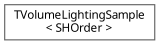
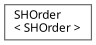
node "TVolumeLightingSample < SHOrder >": label "TVolumeLightingSample < SHOrder >" -> "SHOrder < SHOrder >"
